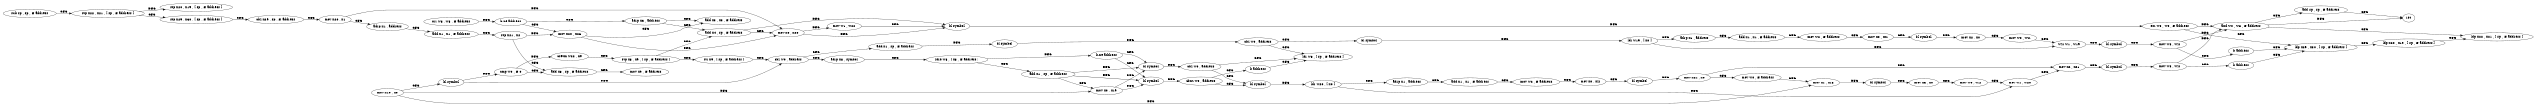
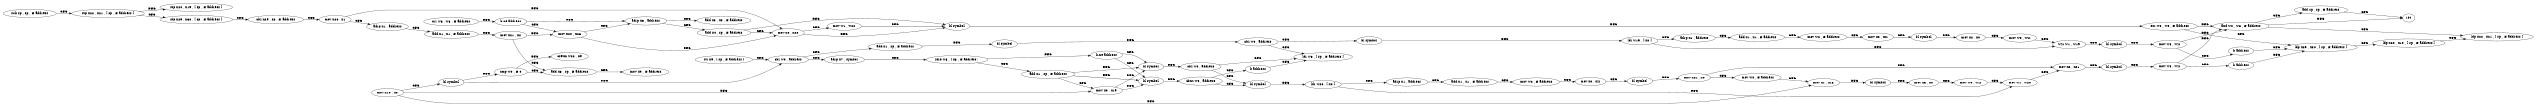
edge "mov x0 , x20" -> "mov w1 , w22": label "DFG" -> "CFG"
node "stp x21 , x2": label "stp x21 , x2" -> "mov x21 , x2"
edge "mov x20 , x26" -> "add x3 , x3 , # address": now "mov x20 , x26" -> "adrp x3 , address"
node "stp x8 , x9 , [ sp , # address ]": removed
node "adrp x8 , symbol": label "adrp x8 , symbol" -> "adrp x7 , symbol"
